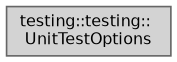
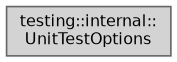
node "testing::testing:: UnitTestOptions": label "testing::testing:: UnitTestOptions" -> "testing::internal:: UnitTestOptions"
